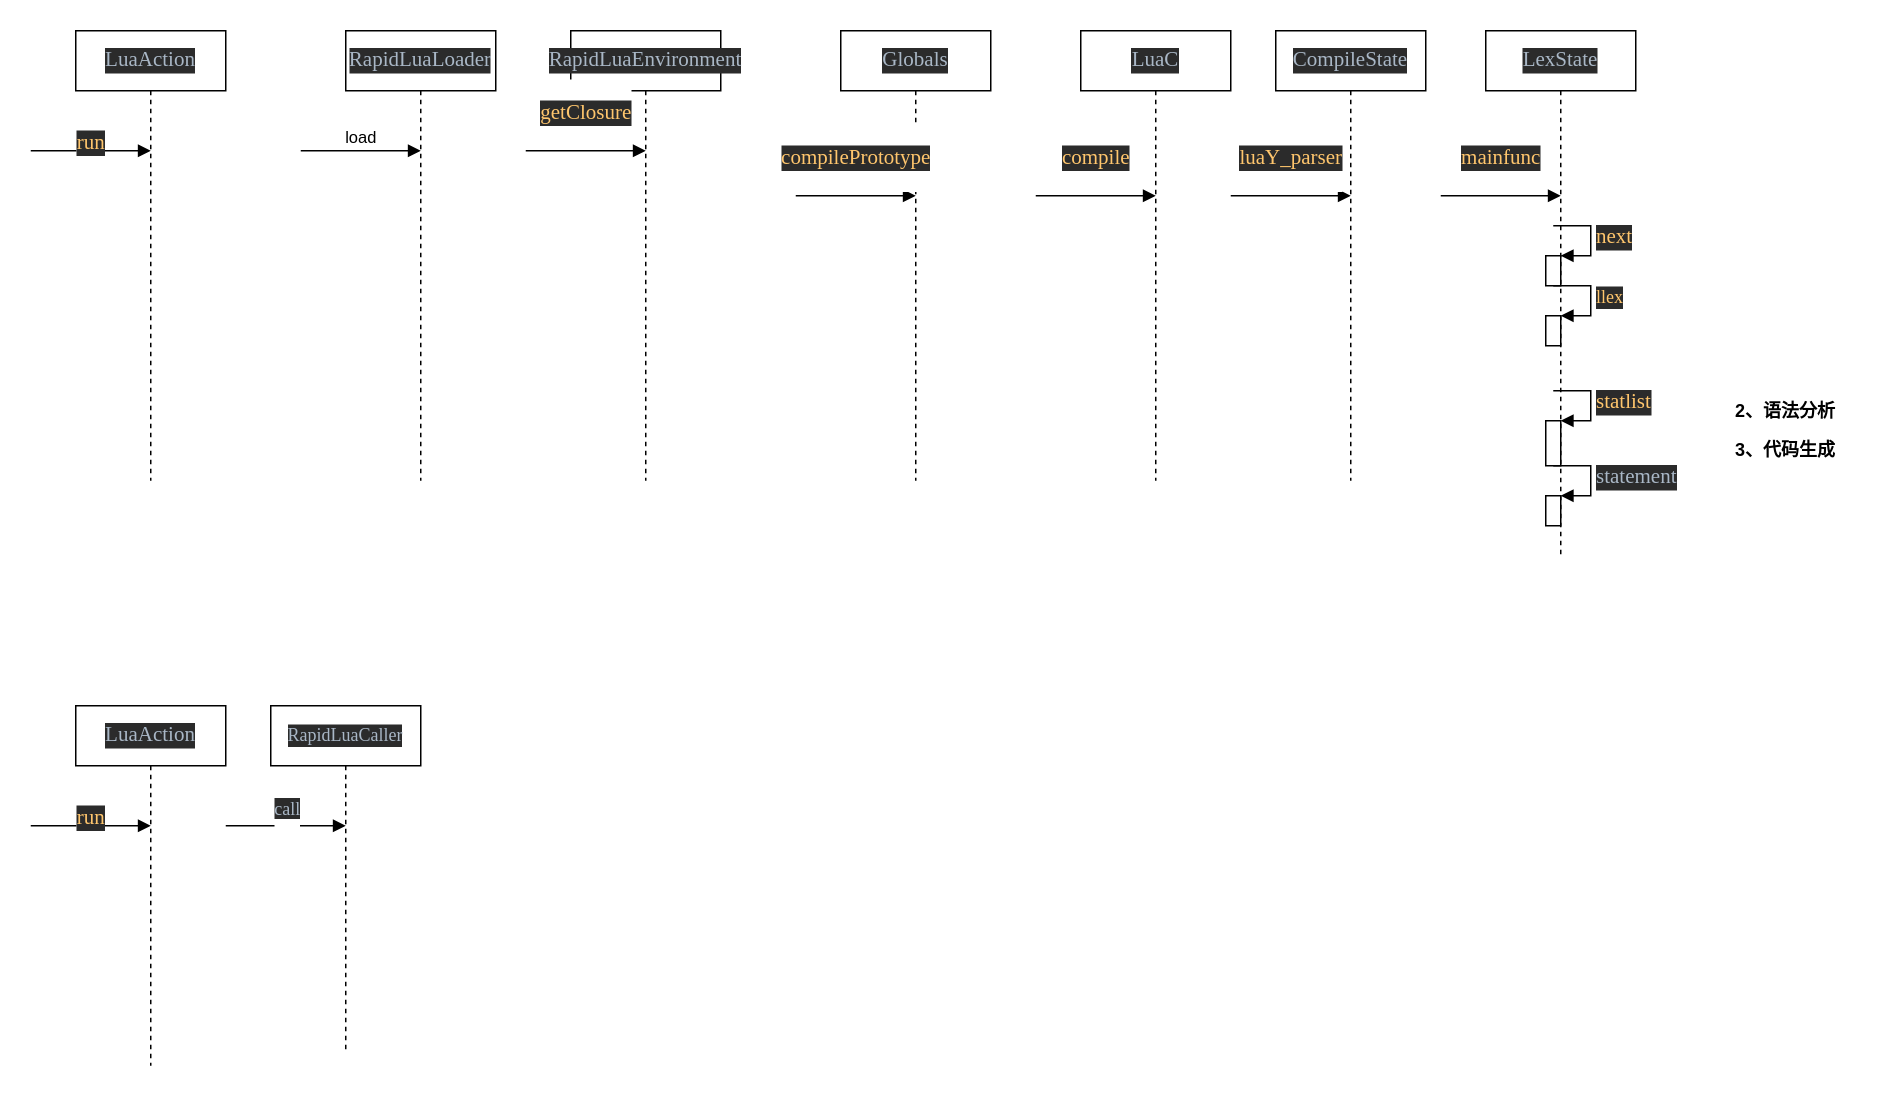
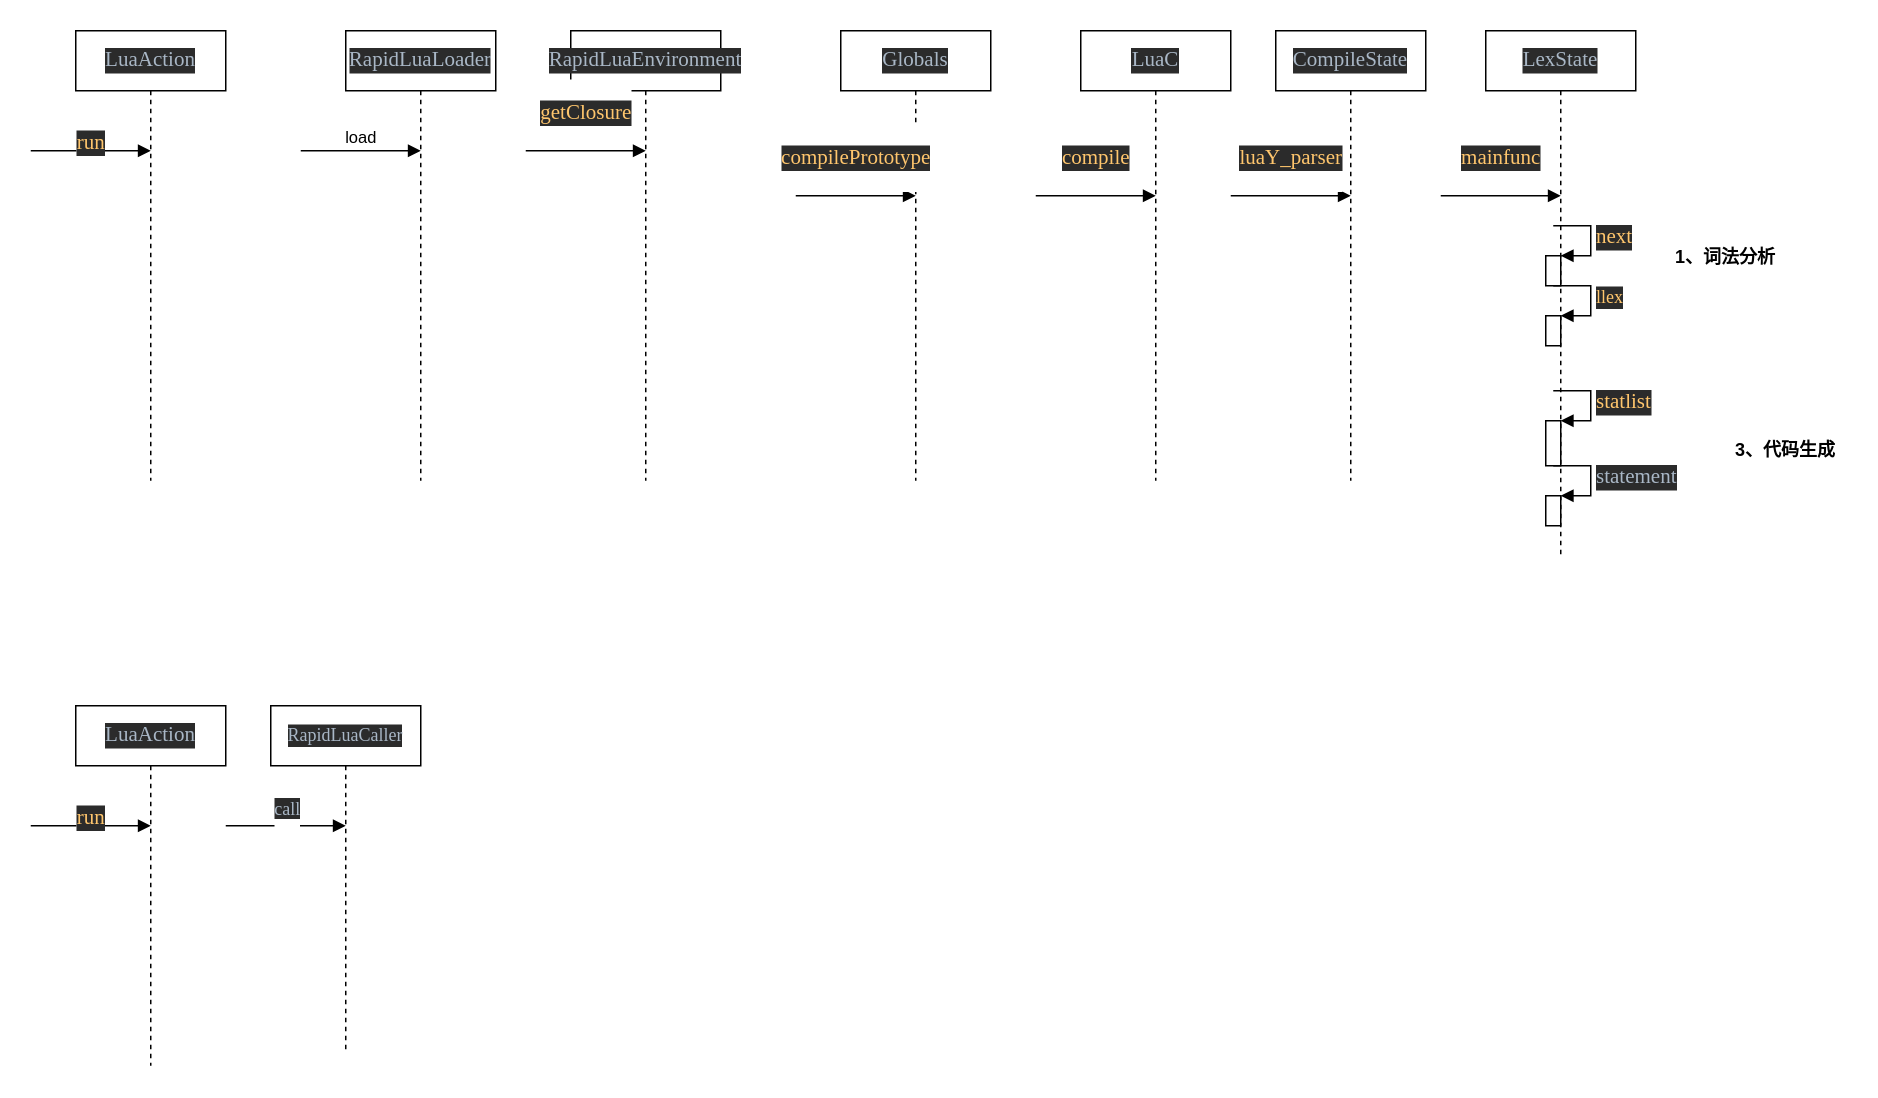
node "1、词法分析": added
node "2、语法分析": removed
